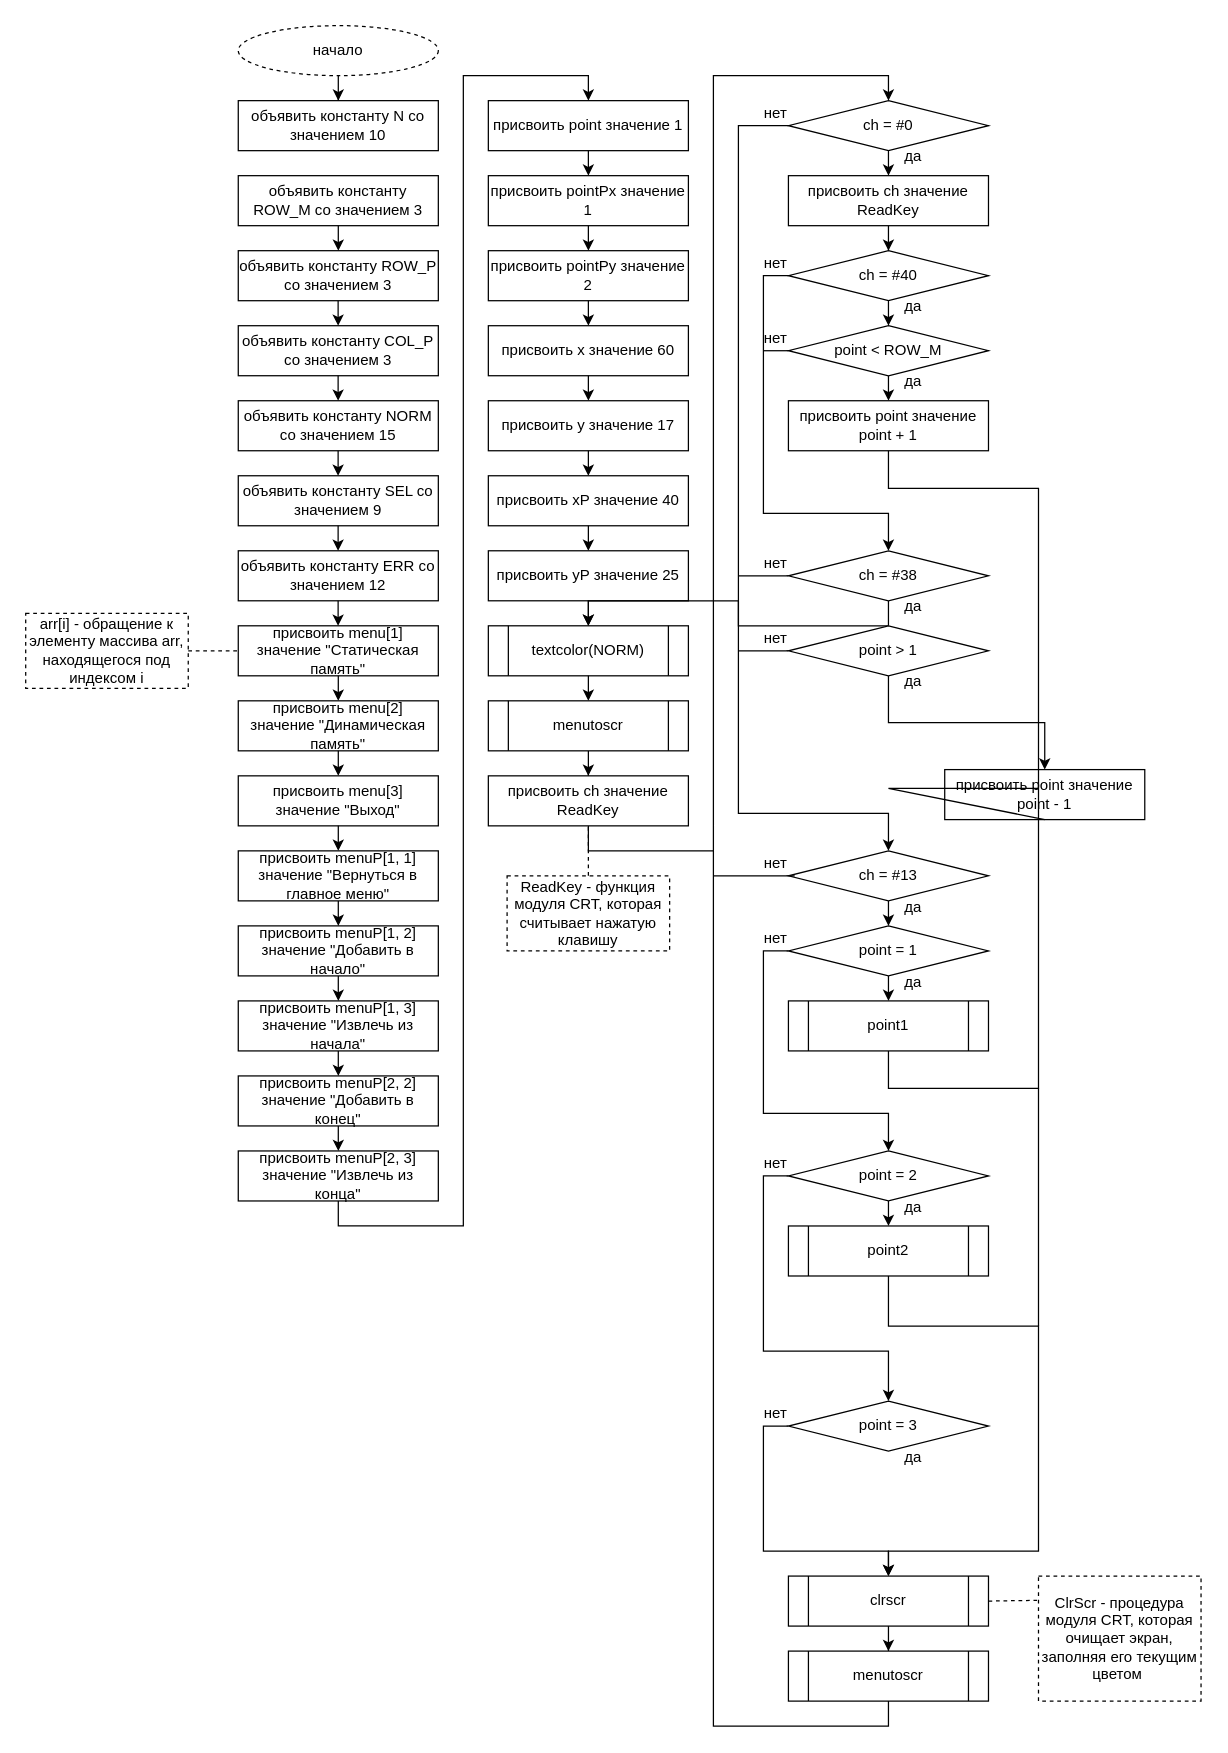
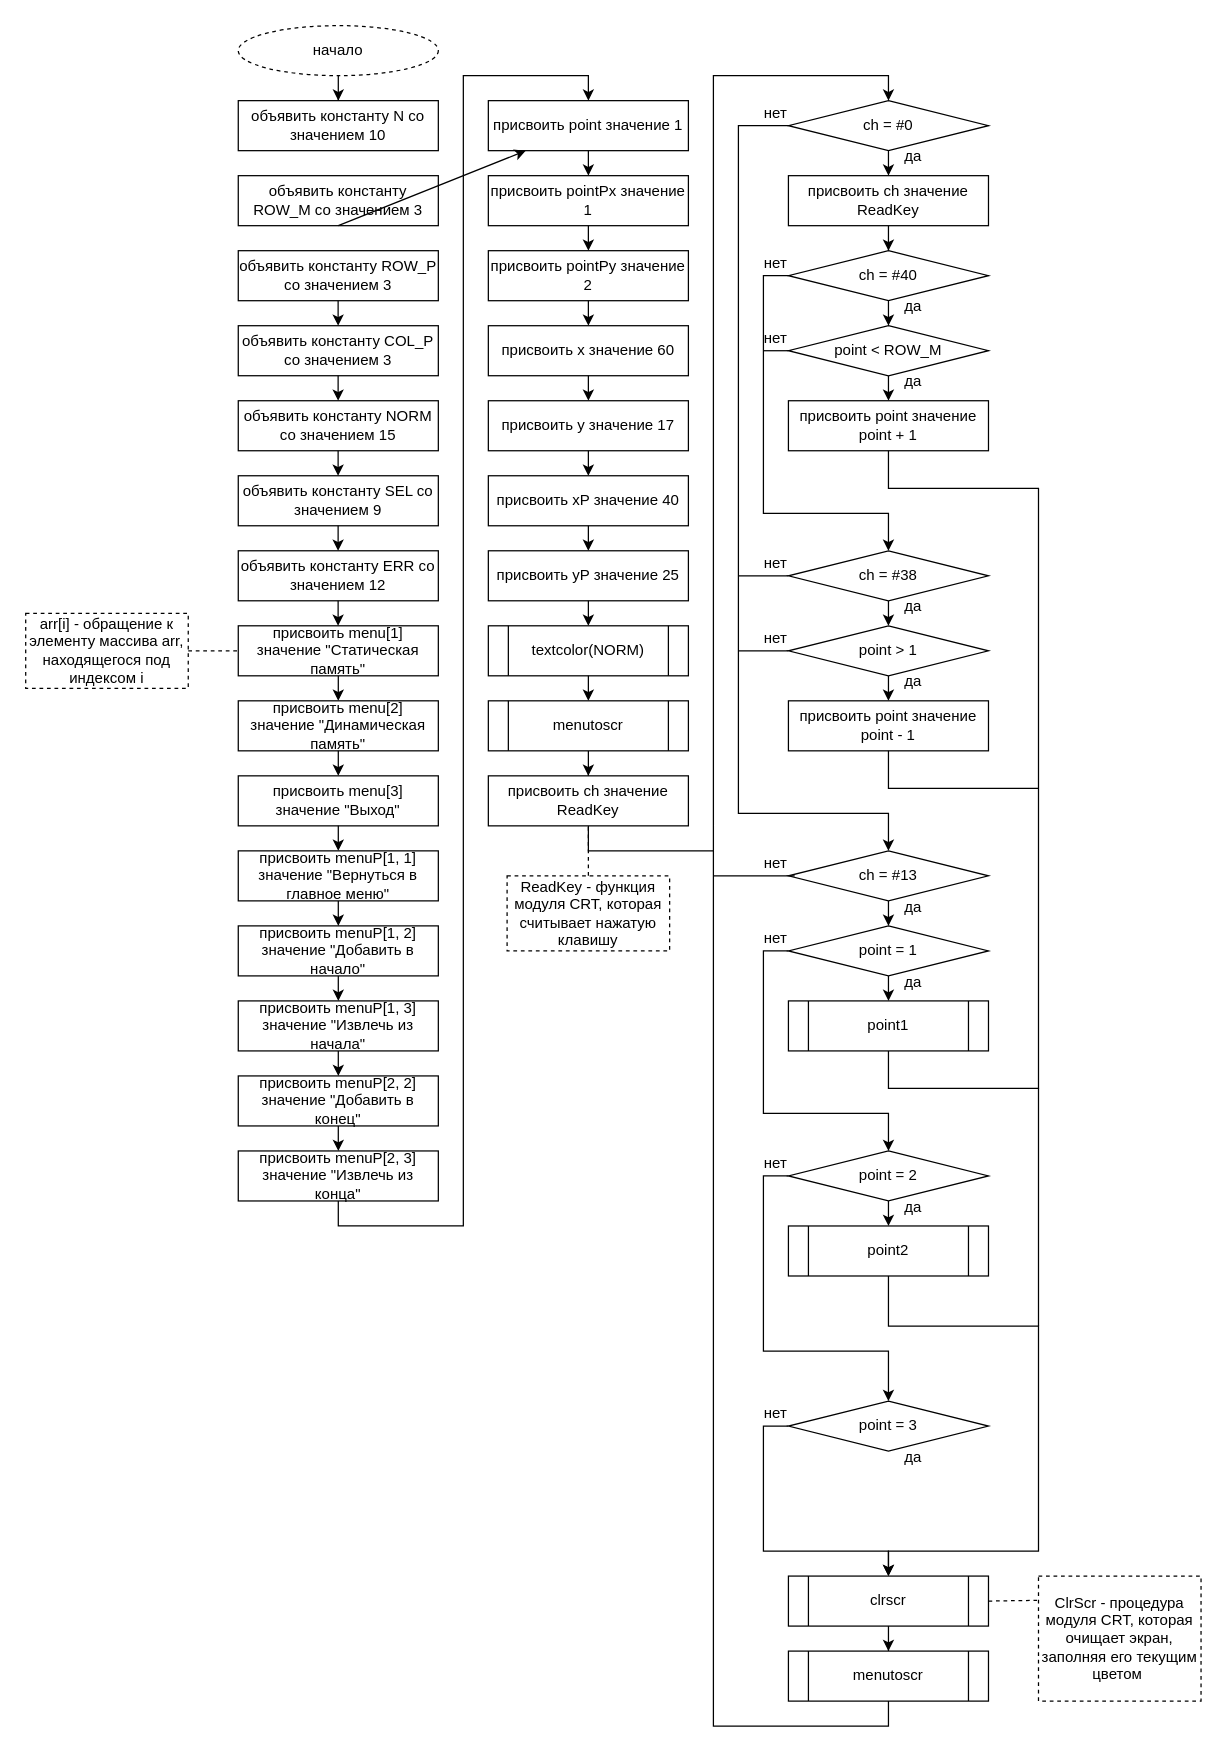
edge "объявить константу ROW_M со значением 3" -> "объявить константу ROW_P со значением 3": now "объявить константу ROW_M со значением 3" -> "присвоить point значение 1"
edge "ch = #38" -> "textcolor(NORM)": now "ch = #38" -> "point > 1"
node "присвоить point значение point - 1": moved (1044, 794) -> (888, 726)
